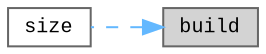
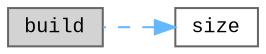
edge "size" -> "build": reversed
